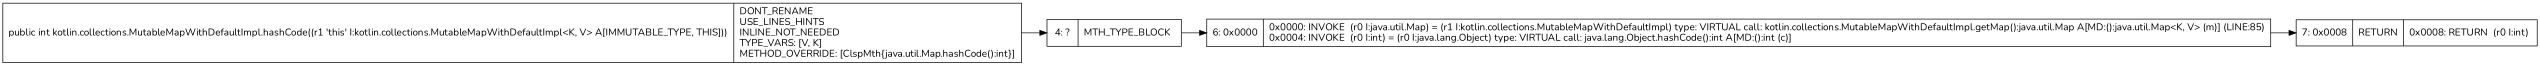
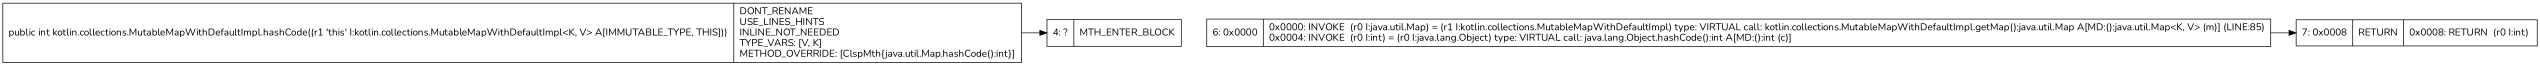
node "4: ?": text "MTH_TYPE_BLOCK" -> "MTH_ENTER_BLOCK"
edge "4: ?" -> "6: 0x0000": removed
